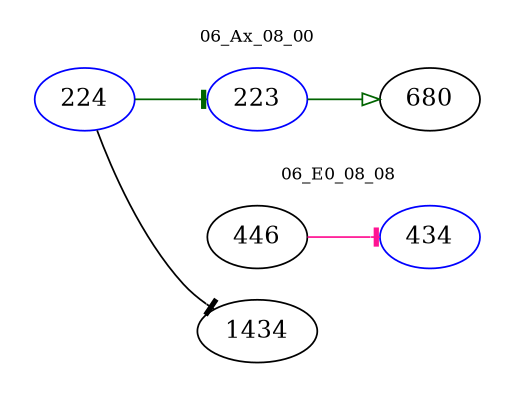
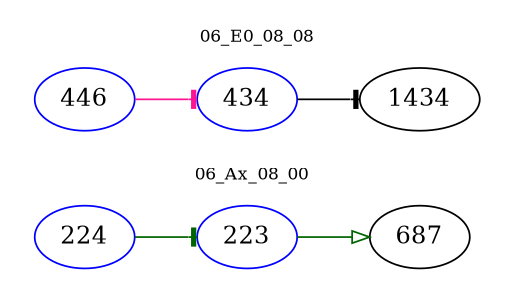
node "680": label "680" -> "687"
edge "224" -> "1434": now "434" -> "1434"
node "446": color black -> blue
